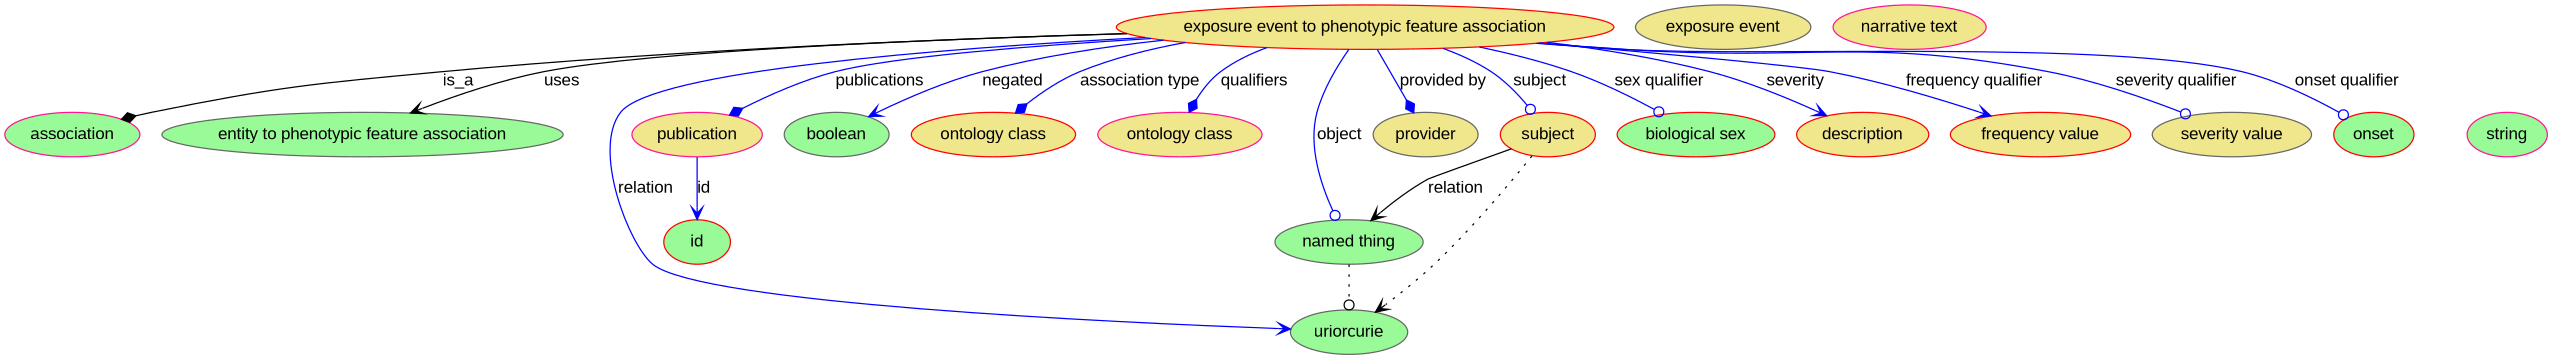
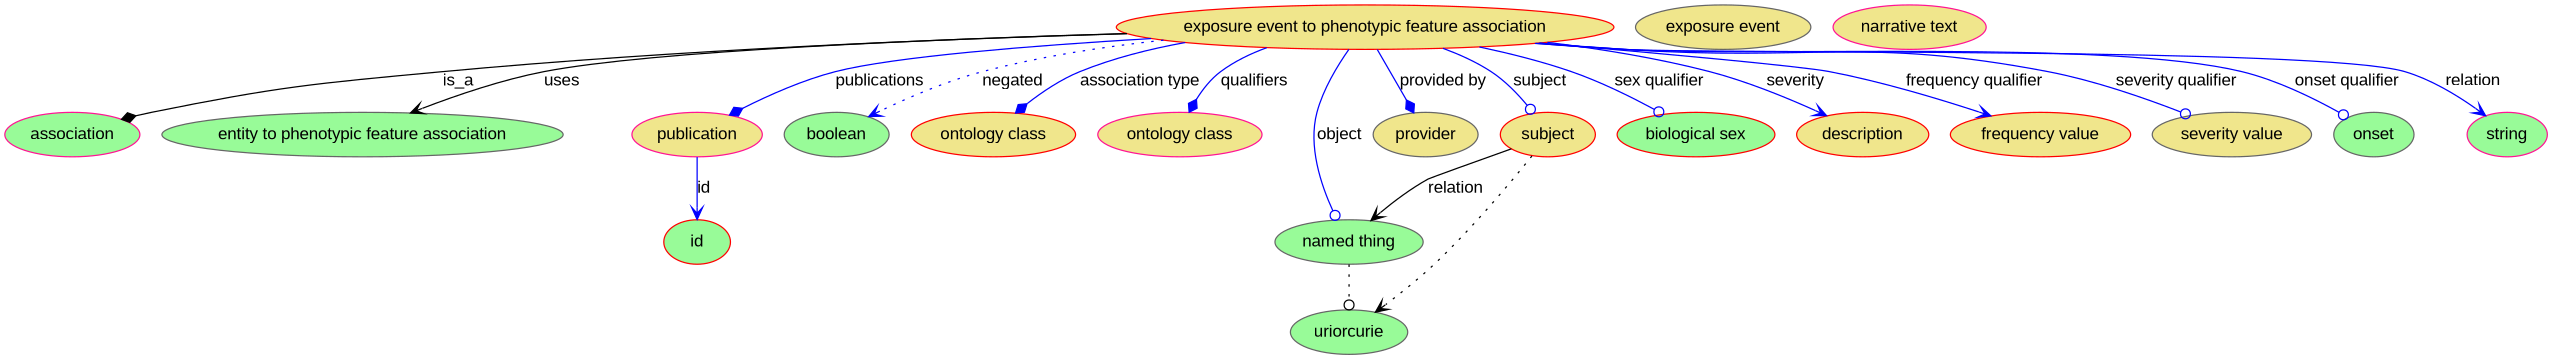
edge "exposure event to phenotypic feature association" -> "boolean": style solid -> dotted
node "onset": color red -> gray40
edge "exposure event to phenotypic feature association" -> "uriorcurie": now "exposure event to phenotypic feature association" -> "string"
